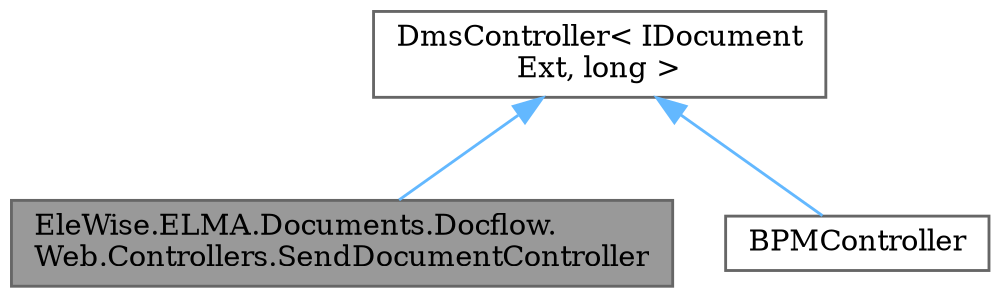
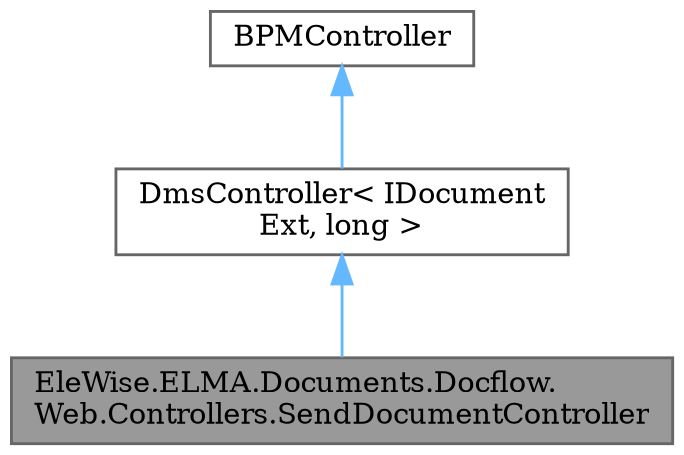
edge "BPMController" -> "DmsController< IDocument Ext, long >": reversed
